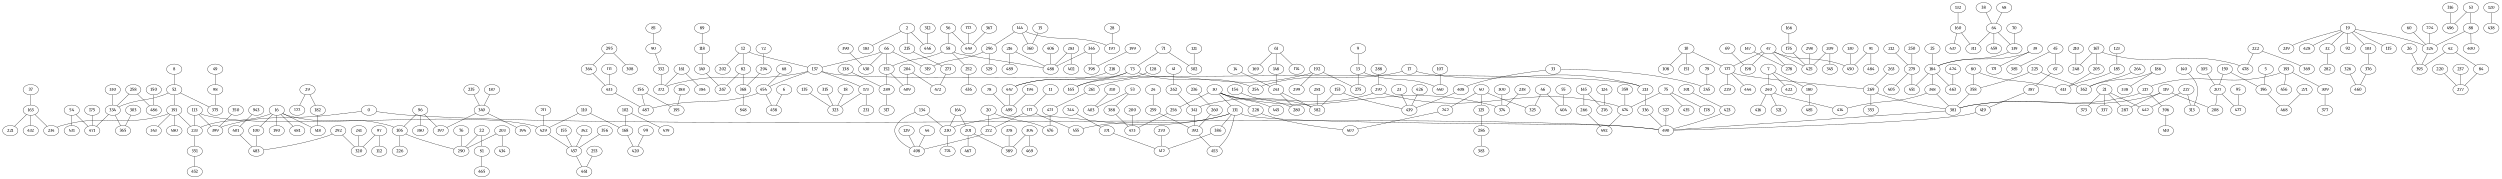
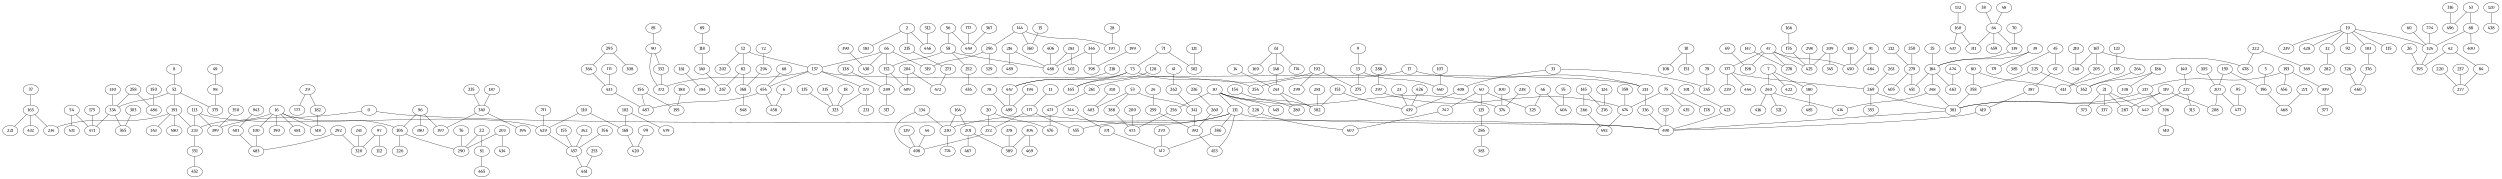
edge "10" -- "127": removed
edge "161" -- "372": now "90" -- "372"
edge "140" -- "313": now "140" -- "227"
edge "297" -- "341": now "53" -- "341"
